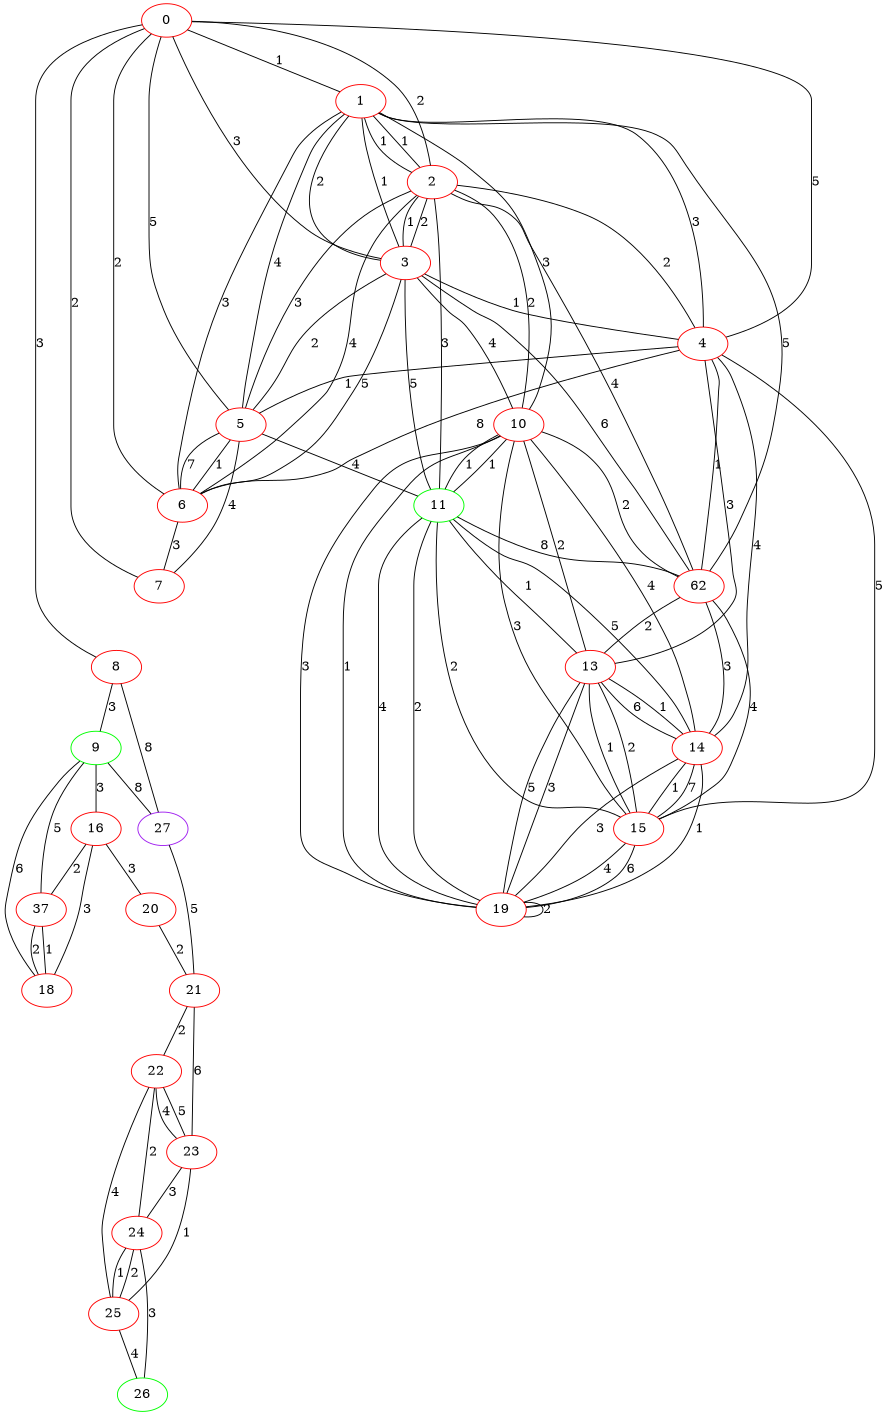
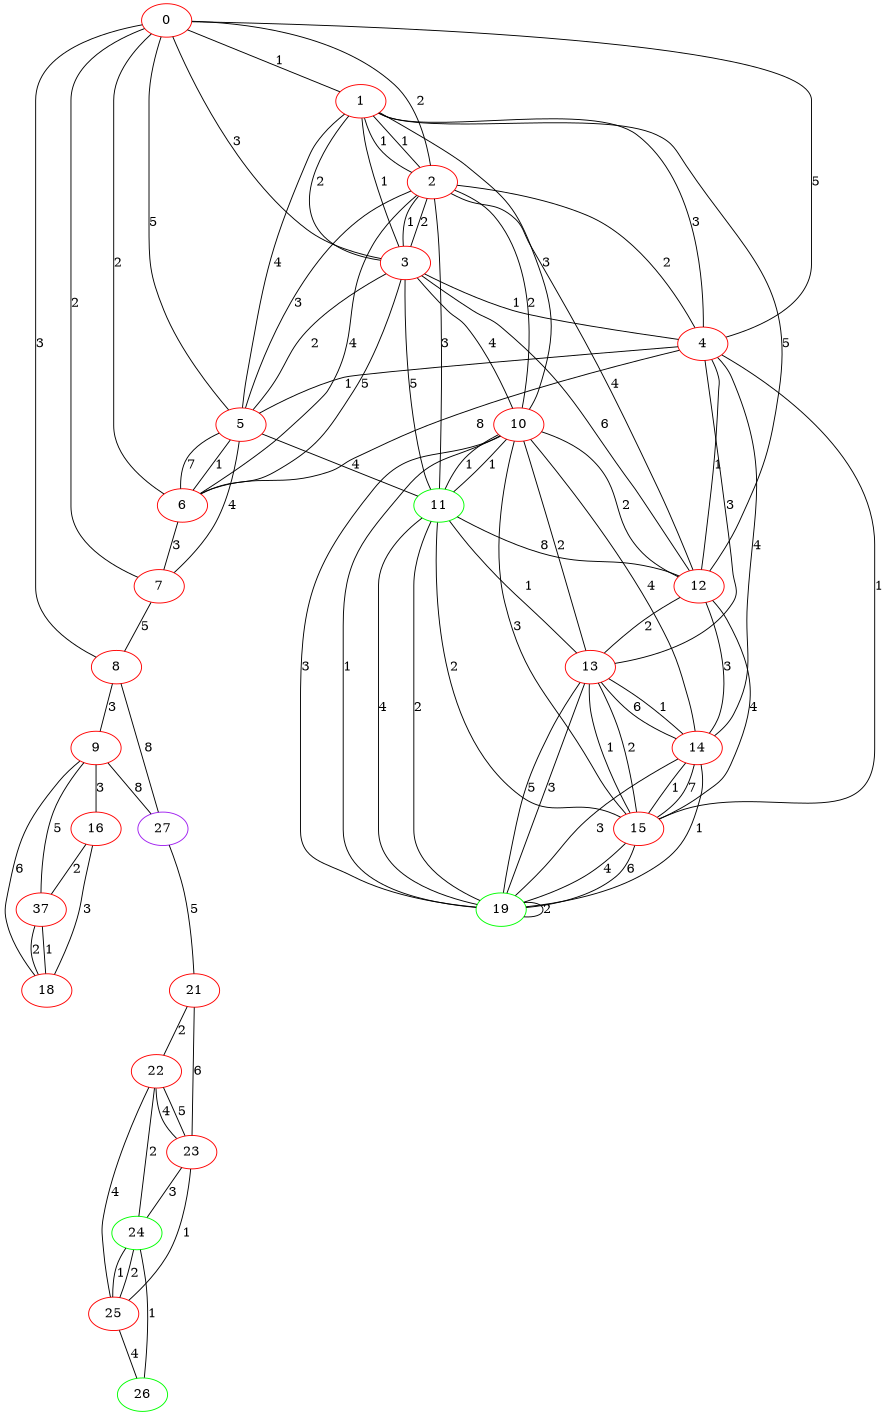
edge "1" -- "6": removed, label "3"
node "62": label "62" -> "12"
edge "4" -- "15": label "5" -> "1"
edge "11" -- "14": removed, label "5"
edge "7" -- "8": added, label "5"
node "9": color green -> red
node "20": removed
node "19": color red -> green
node "24": color red -> green
edge "24" -- "26": label "3" -> "1"
